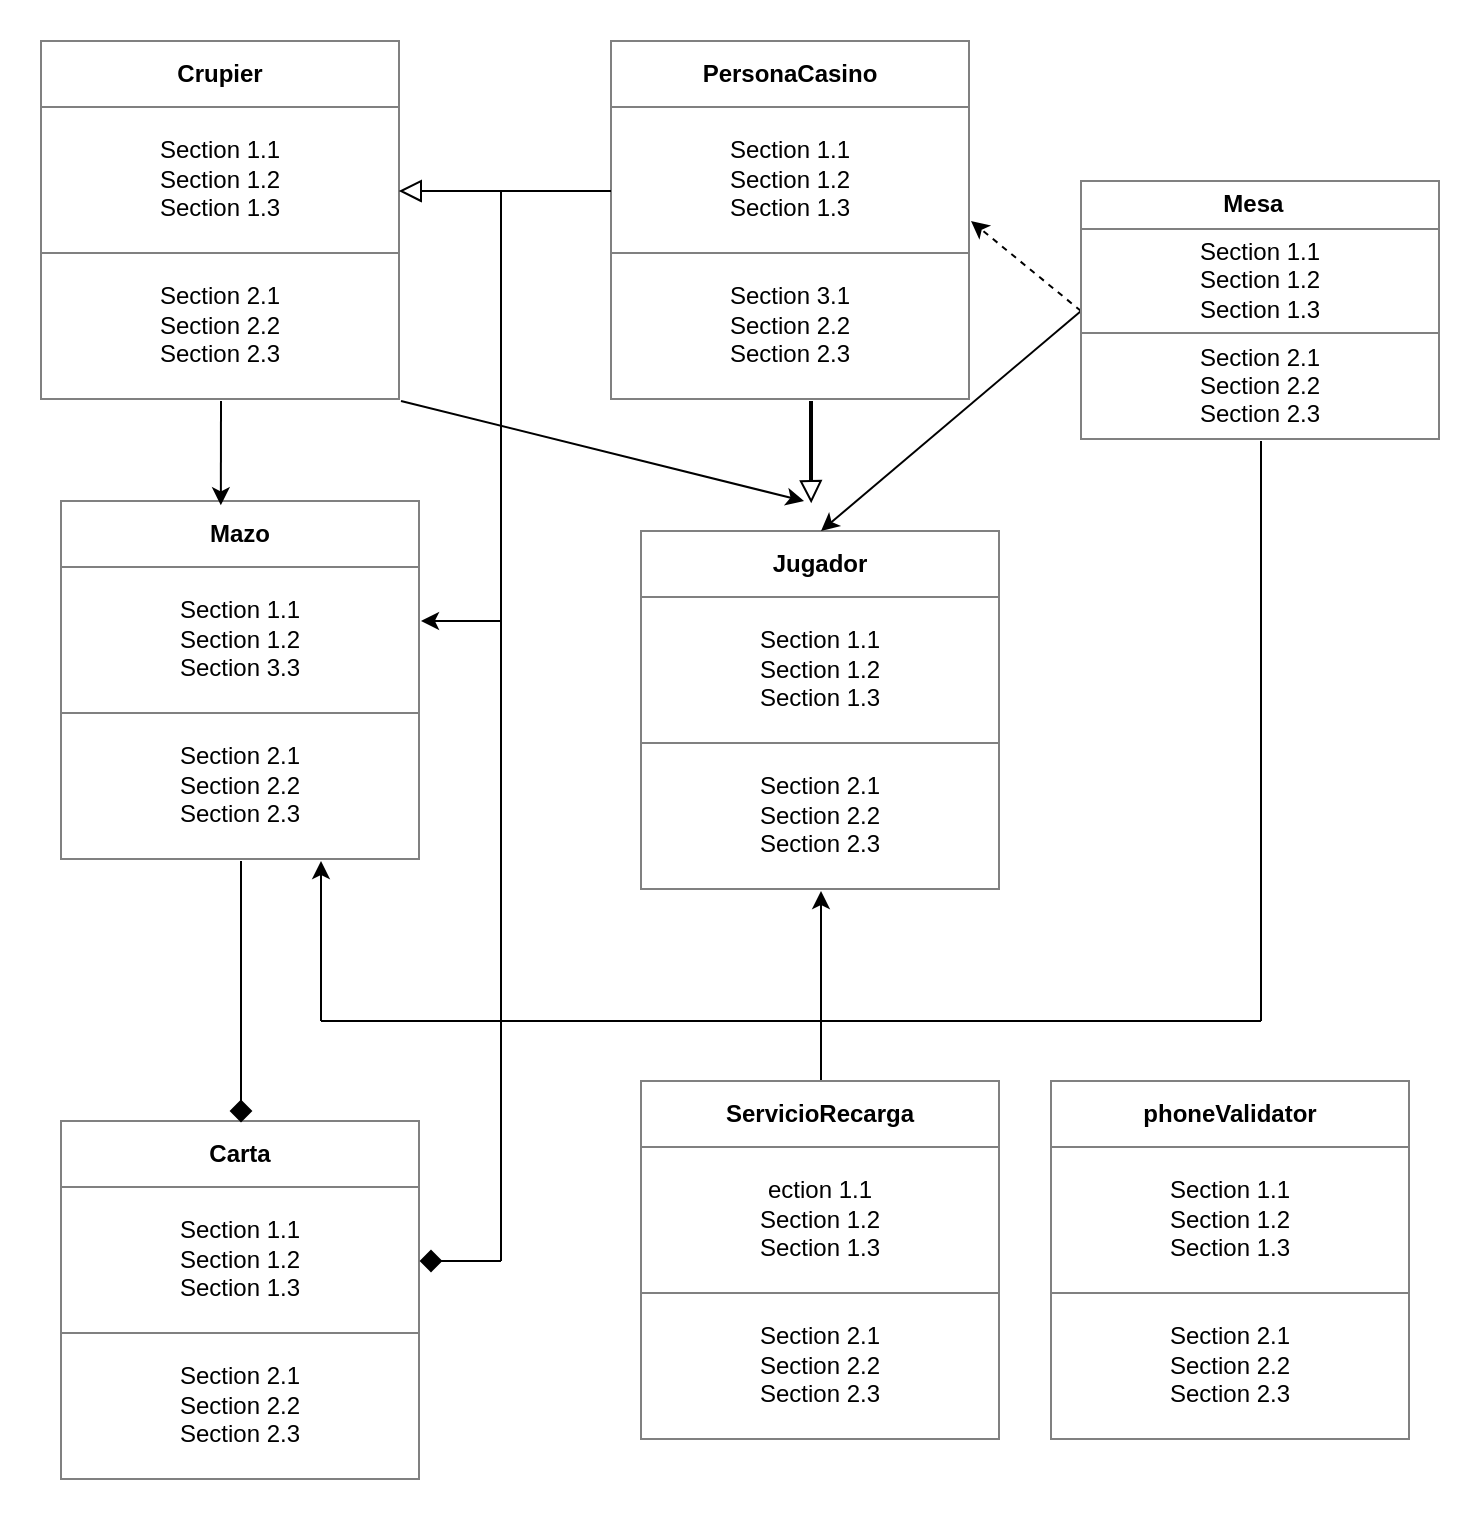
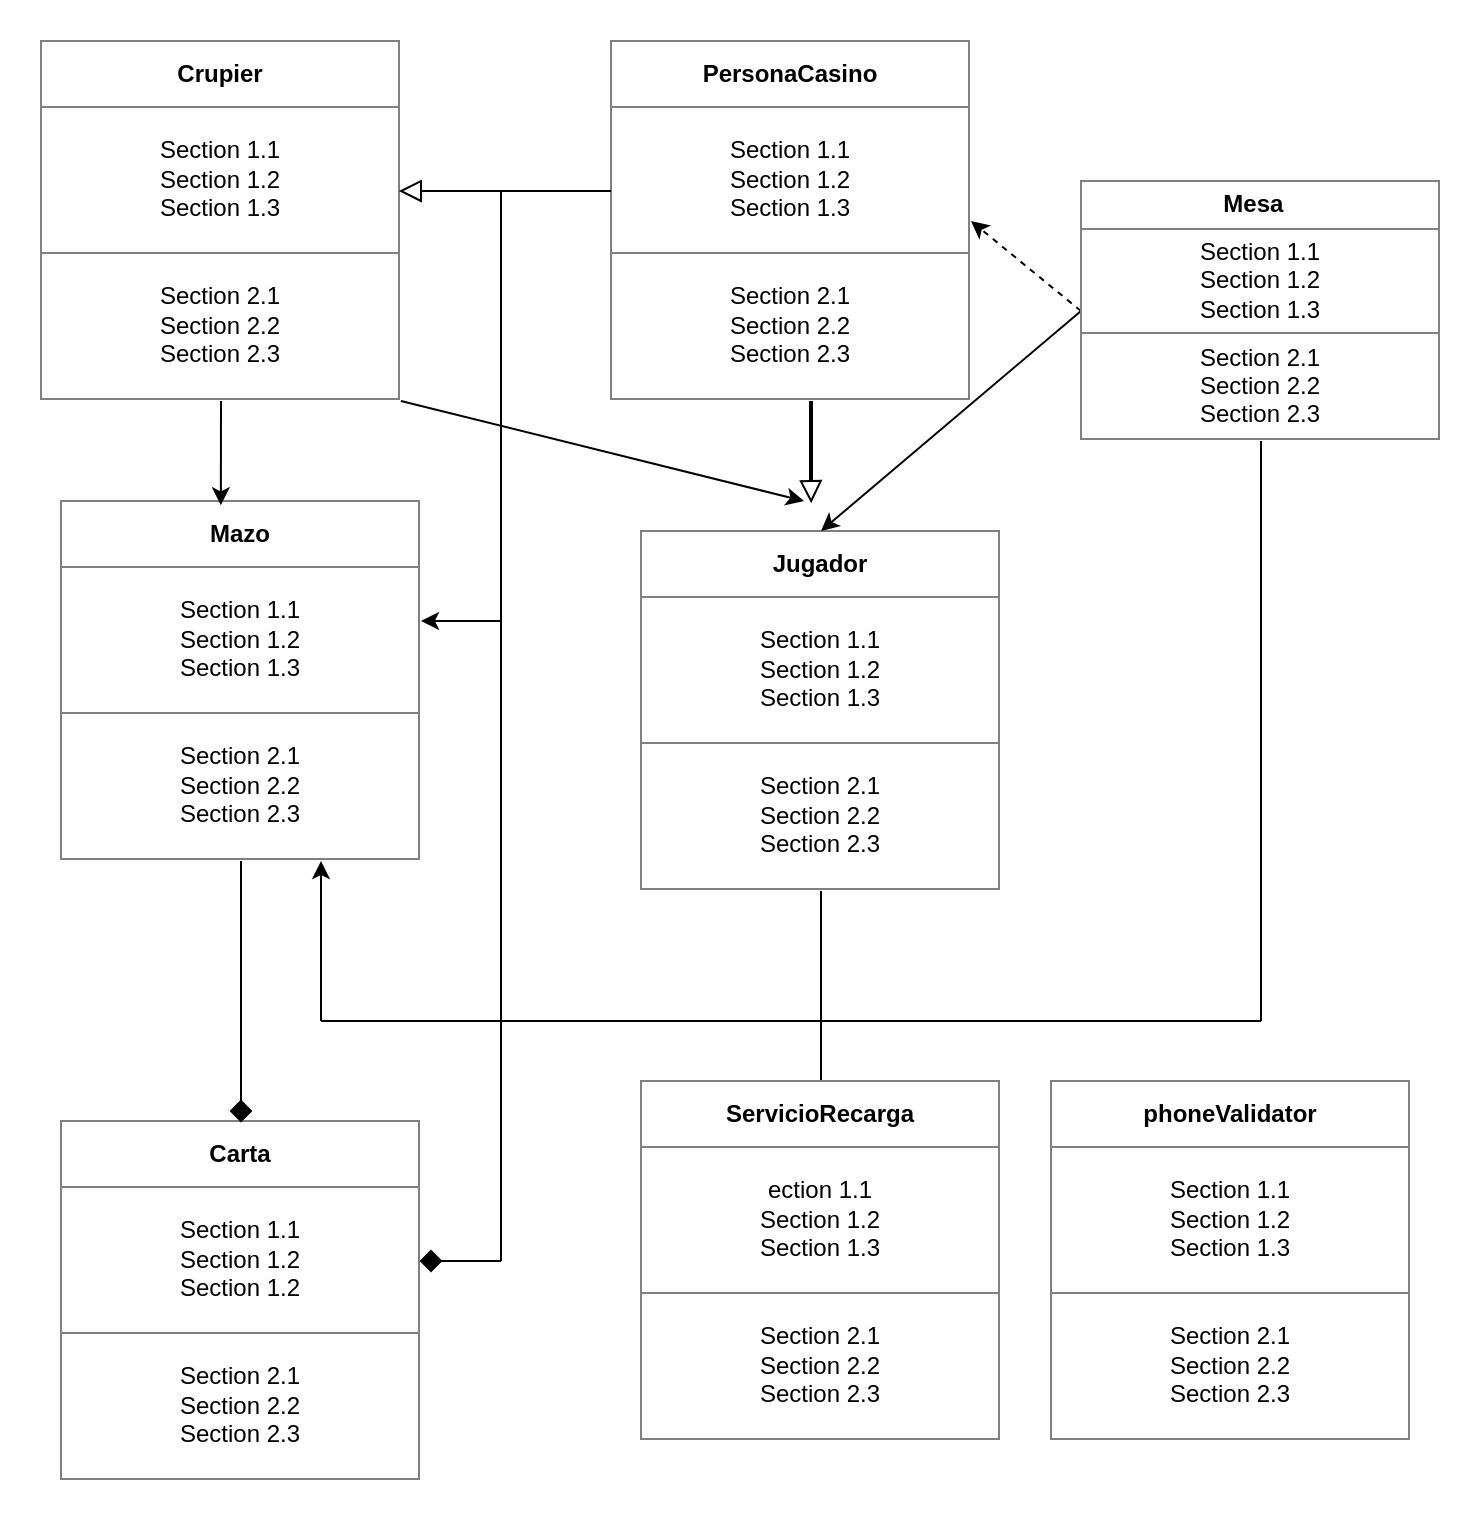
node "PersonaCasino Section 1.1 Section 1.2 Section 1.3 Section 3.1 Section 2.2 Section 2.3": label "PersonaCasino Section 1.1 Section 1.2 Section 1.3 Section 3.1 Section 2.2 Section 2.3" -> "PersonaCasino Section 1.1 Section 1.2 Section 1.3 Section 2.1 Section 2.2 Section 2.3"
node "Mazo Section 1.1 Section 1.2 Section 3.3 Section 2.1 Section 2.2 Section 2.3": label "Mazo Section 1.1 Section 1.2 Section 3.3 Section 2.1 Section 2.2 Section 2.3" -> "Mazo Section 1.1 Section 1.2 Section 1.3 Section 2.1 Section 2.2 Section 2.3"
edge "ServicioRecarga ection 1.1 Section 1.2 Section 1.3 Section 2.1 Section 2.2 Section 2.3" -> "Jugador Section 1.1 Section 1.2 Section 1.3 Section 2.1 Section 2.2 Section 2.3": arrowhead classic -> none
node "Carta Section 1.1 Section 1.2 Section 1.3 Section 2.1 Section 2.2 Section 2.3": label "Carta Section 1.1 Section 1.2 Section 1.3 Section 2.1 Section 2.2 Section 2.3" -> "Carta Section 1.1 Section 1.2 Section 1.2 Section 2.1 Section 2.2 Section 2.3"
